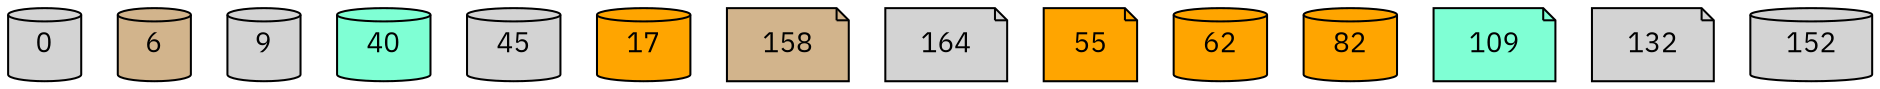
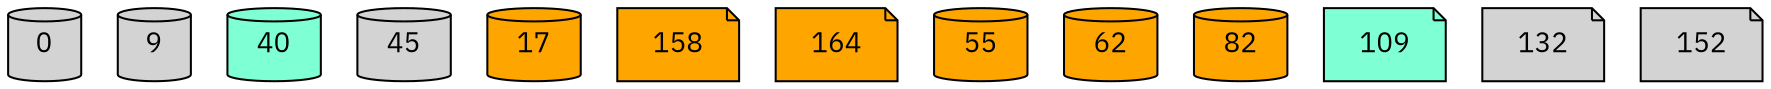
node "6": removed
node "158": fillcolor tan -> orange
node "164": fillcolor lightgrey -> orange
node "55": shape note -> cylinder
node "152": shape cylinder -> note
